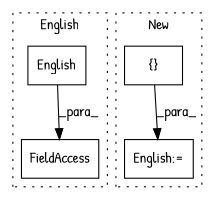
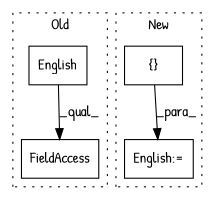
cluster "English": label "English" -> "Old"
edge "English" -> "FieldAccess": label "_para_" -> "_qual_"
